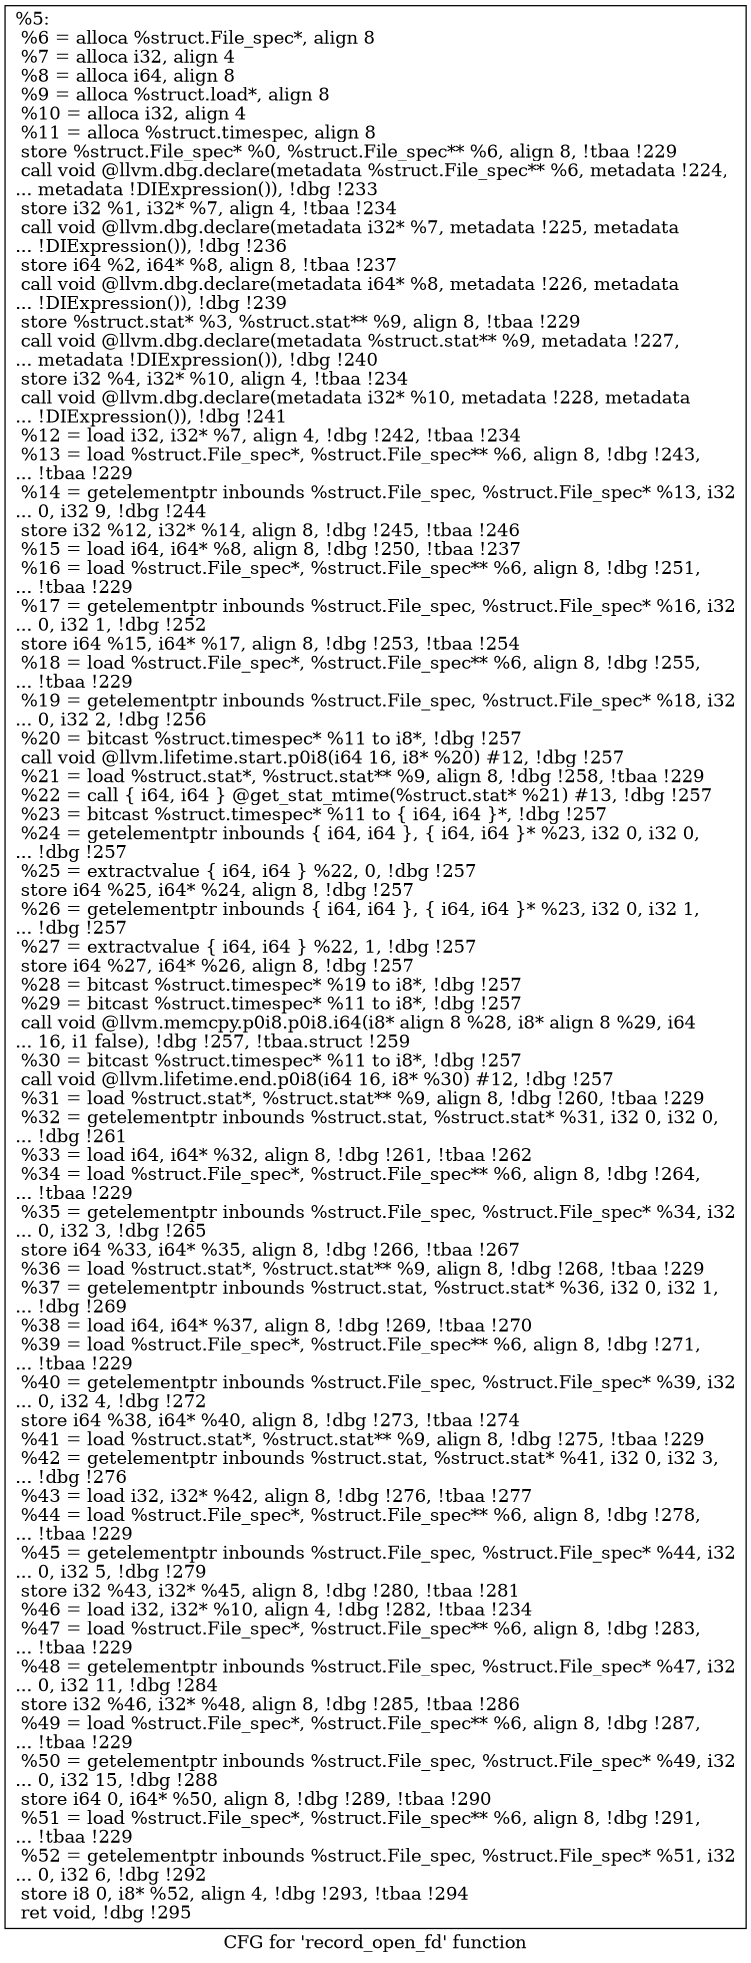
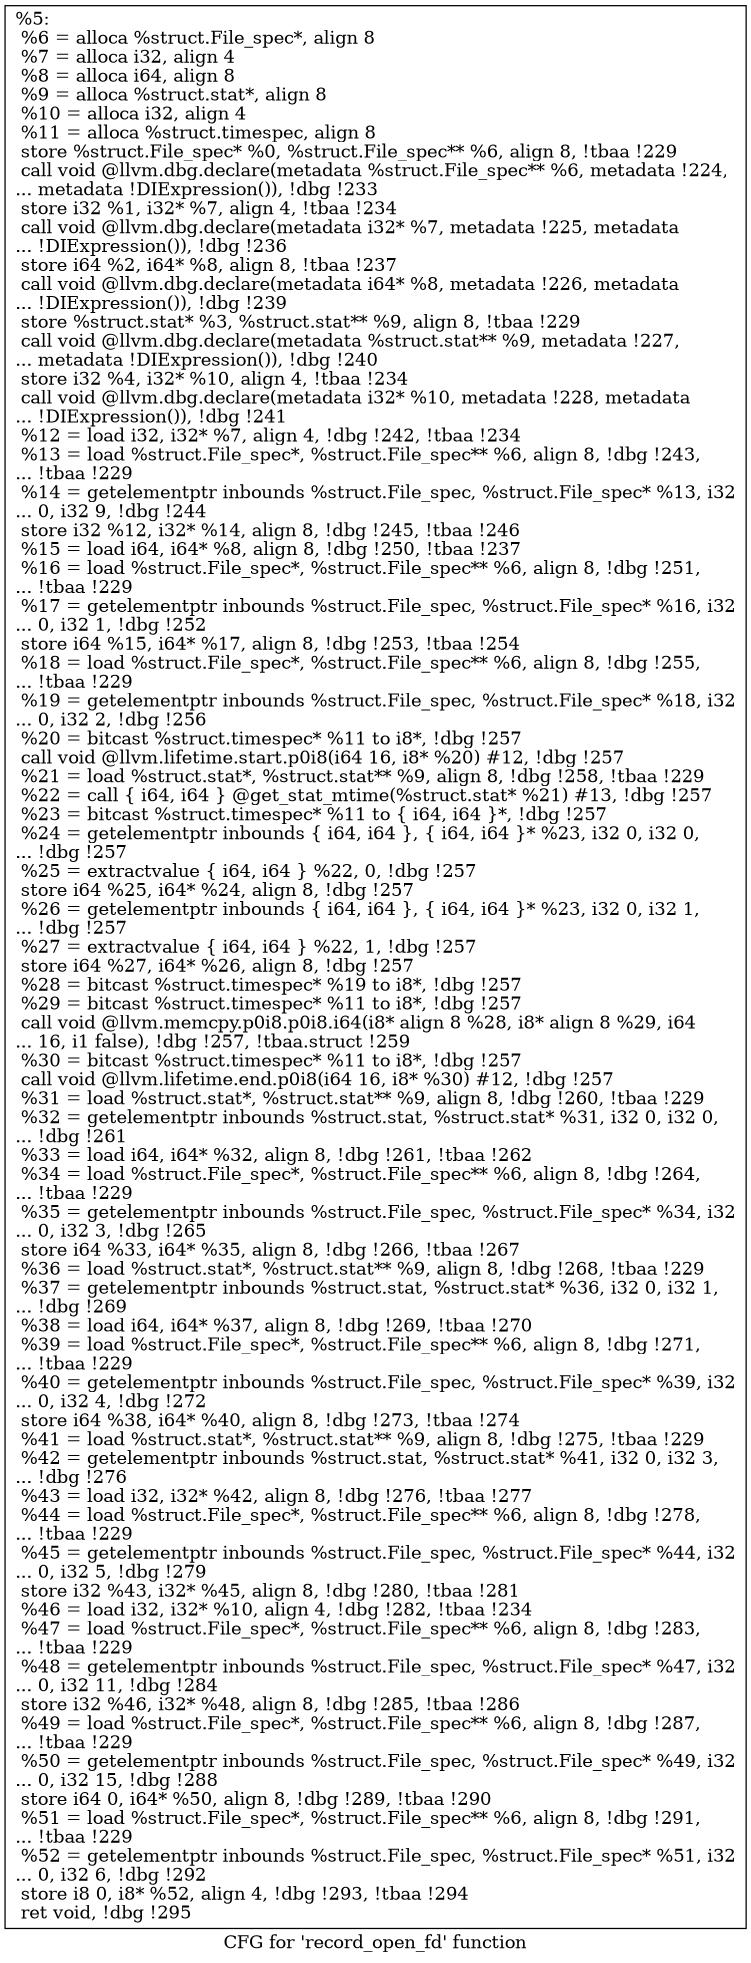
node "%5:": text "%9 = alloca %struct.load*, align 8" -> "%9 = alloca %struct.stat*, align 8"
